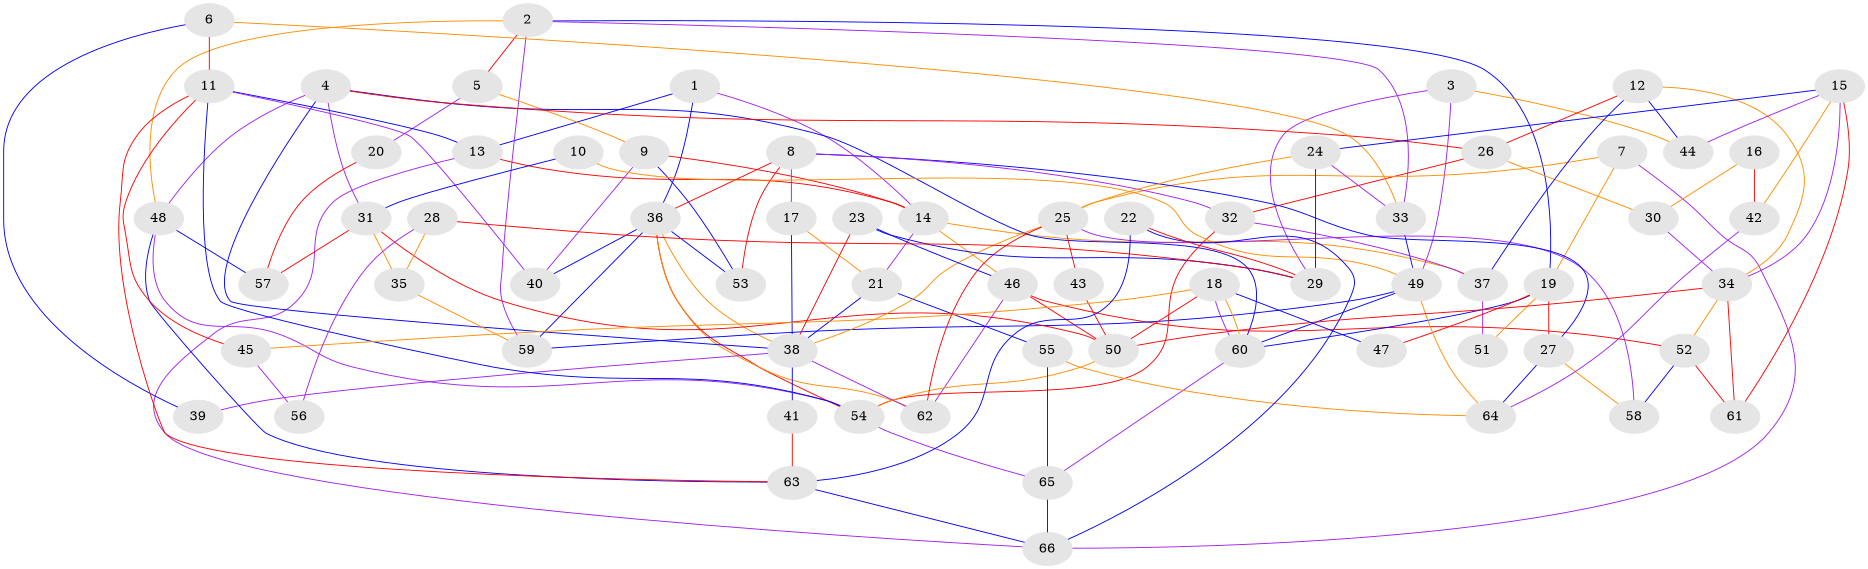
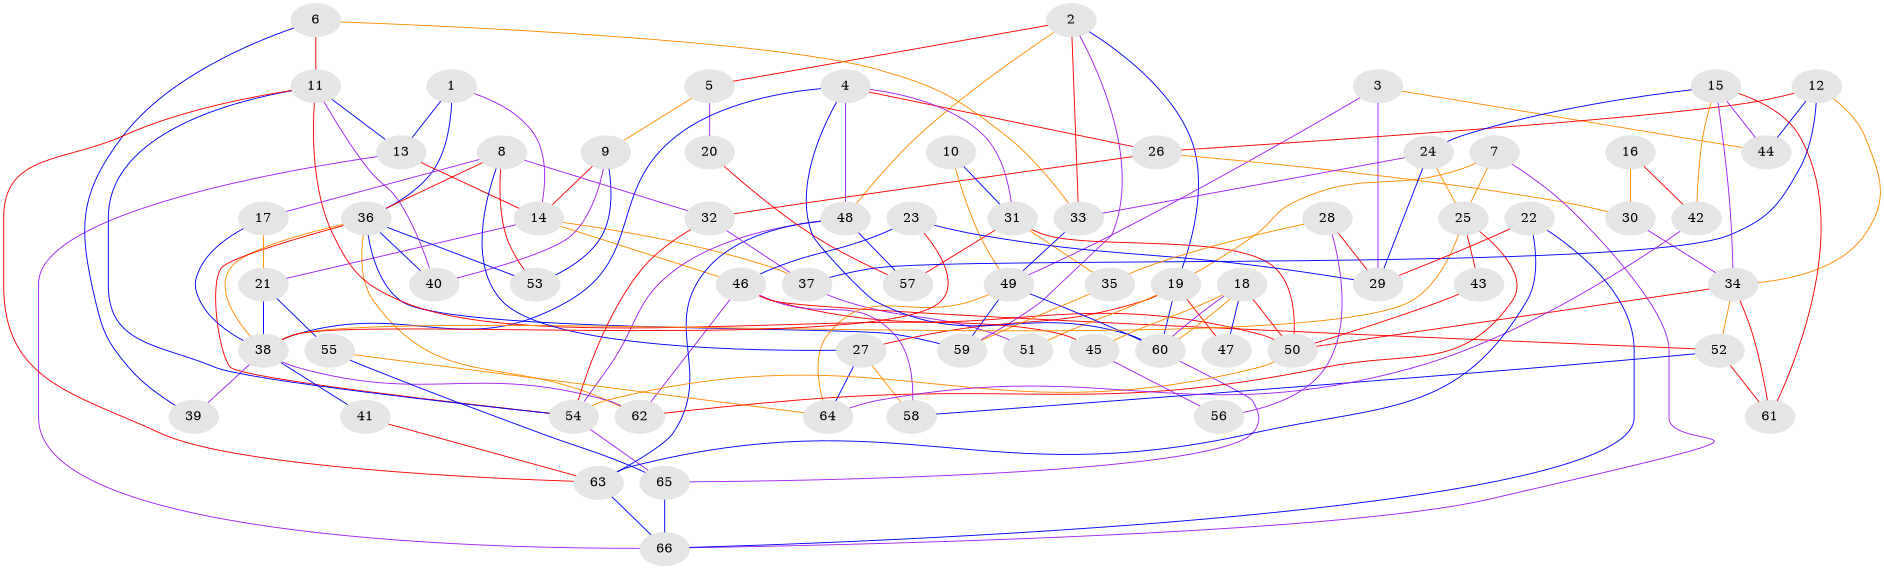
edge "2" -- "33": color purple -> red
edge "25" -- "58": now "46" -- "58"
